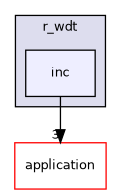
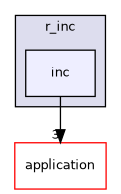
cluster "r_wdt": label "r_wdt" -> "r_inc"
